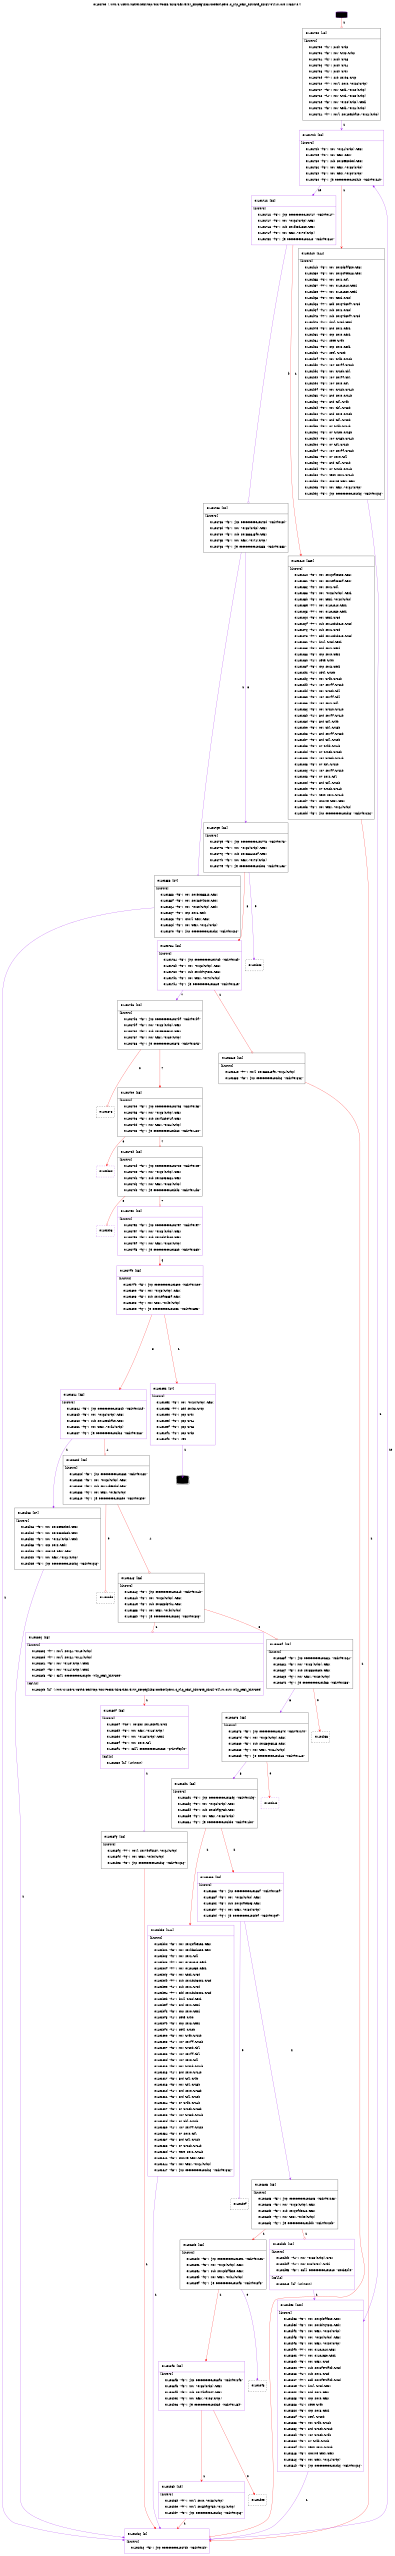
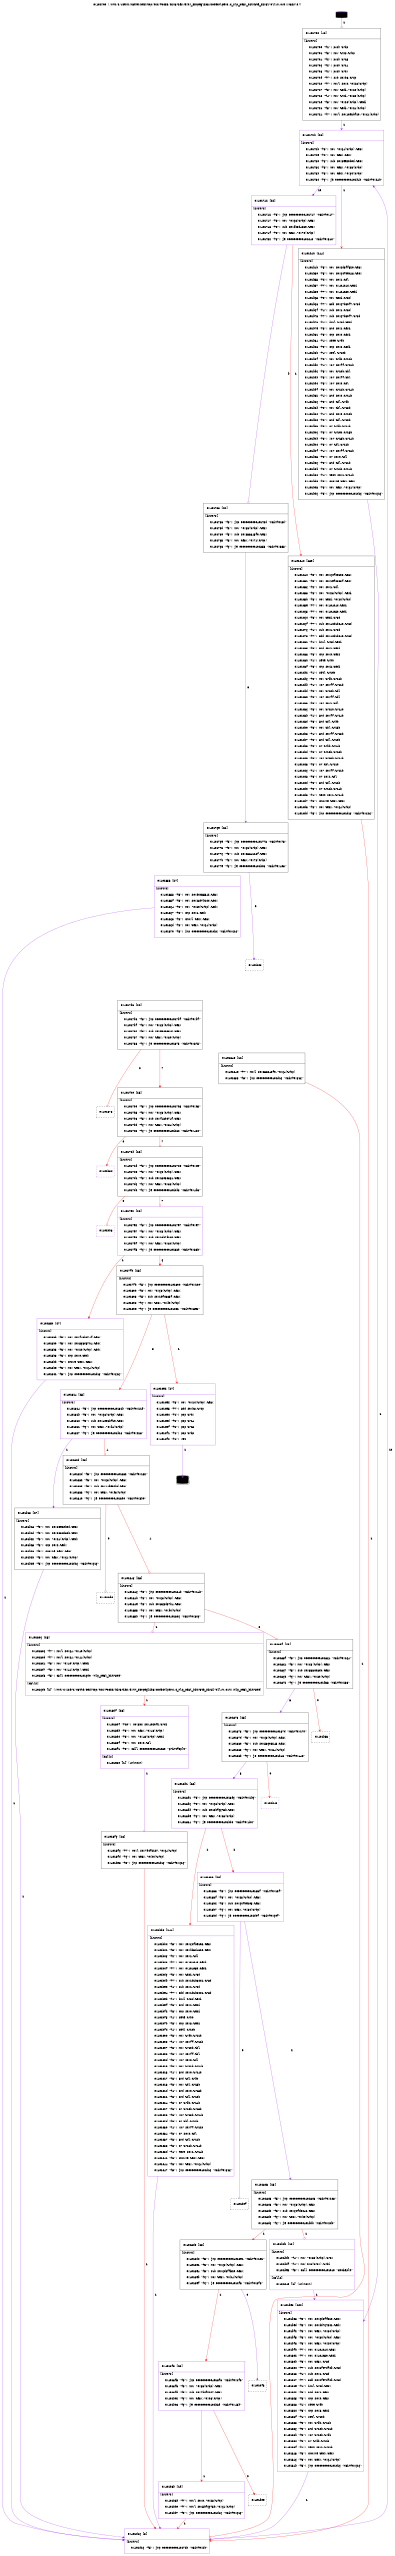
edge "0x401758 [22]" -> "0x401a5a [27]": removed, label "1"
node "0x401a5a [27]": color black -> purple
node "0x401784 [22]": removed
node "0x4017fb [25]": color purple -> black
node "0x401aab [27]": added
node "0x401891 [25]": color black -> purple
